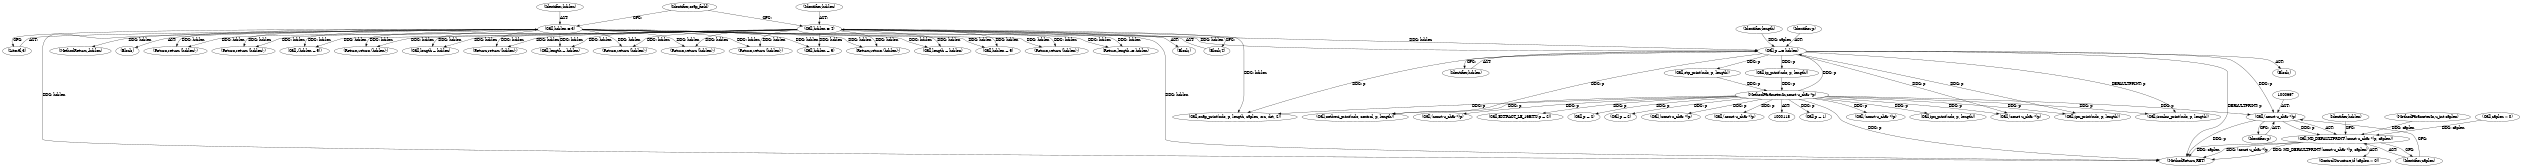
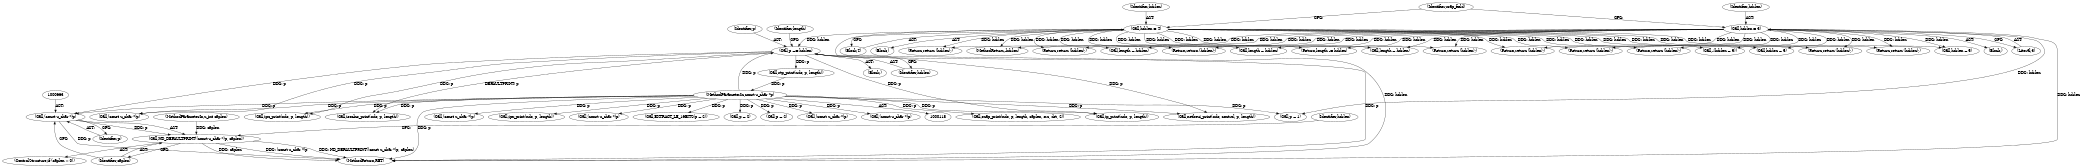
edge "(Call,hdrlen = 4)" -> "(Call,snap_print(ndo, p, length, caplen, src, dst, 2))": now "(Call,hdrlen = 4)" -> "(MethodReturn,-hdrlen)"
edge "(Call,hdrlen = 3)" -> "(Call,p += hdrlen)": now "(Call,hdrlen = 3)" -> "(Call,p + 1)"
edge "(Identifier,length)" -> "(Call,p += hdrlen)": label "DDG: caplen" -> "CFG: "
edge "(Call,p += hdrlen)" -> "(Call,snap_print(ndo, p, length, caplen, src, dst, 2))": removed, label "DDG: p"
edge "(Call,ip_print(ndo, p, length))" -> "(MethodParameterIn,const u_char *p)": reversed
node "1000667": label "1000667" -> "1000663"
edge "(Call,p += hdrlen)" -> "(MethodReturn,RET)": label "DEFAULTPRINT: p" -> "DDG: p"
node "(Call,caplen > 0)": removed
